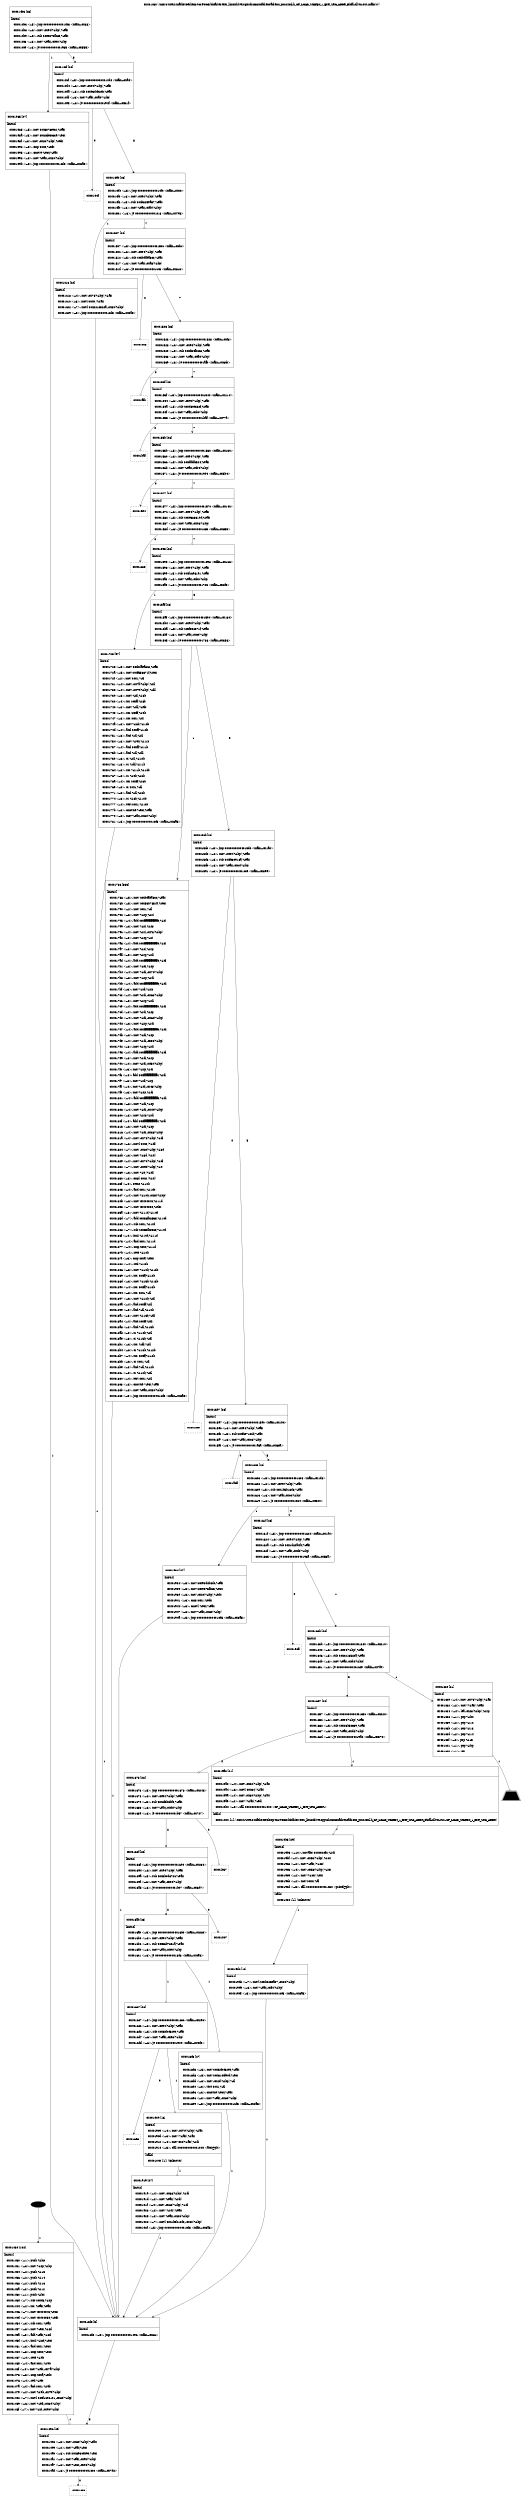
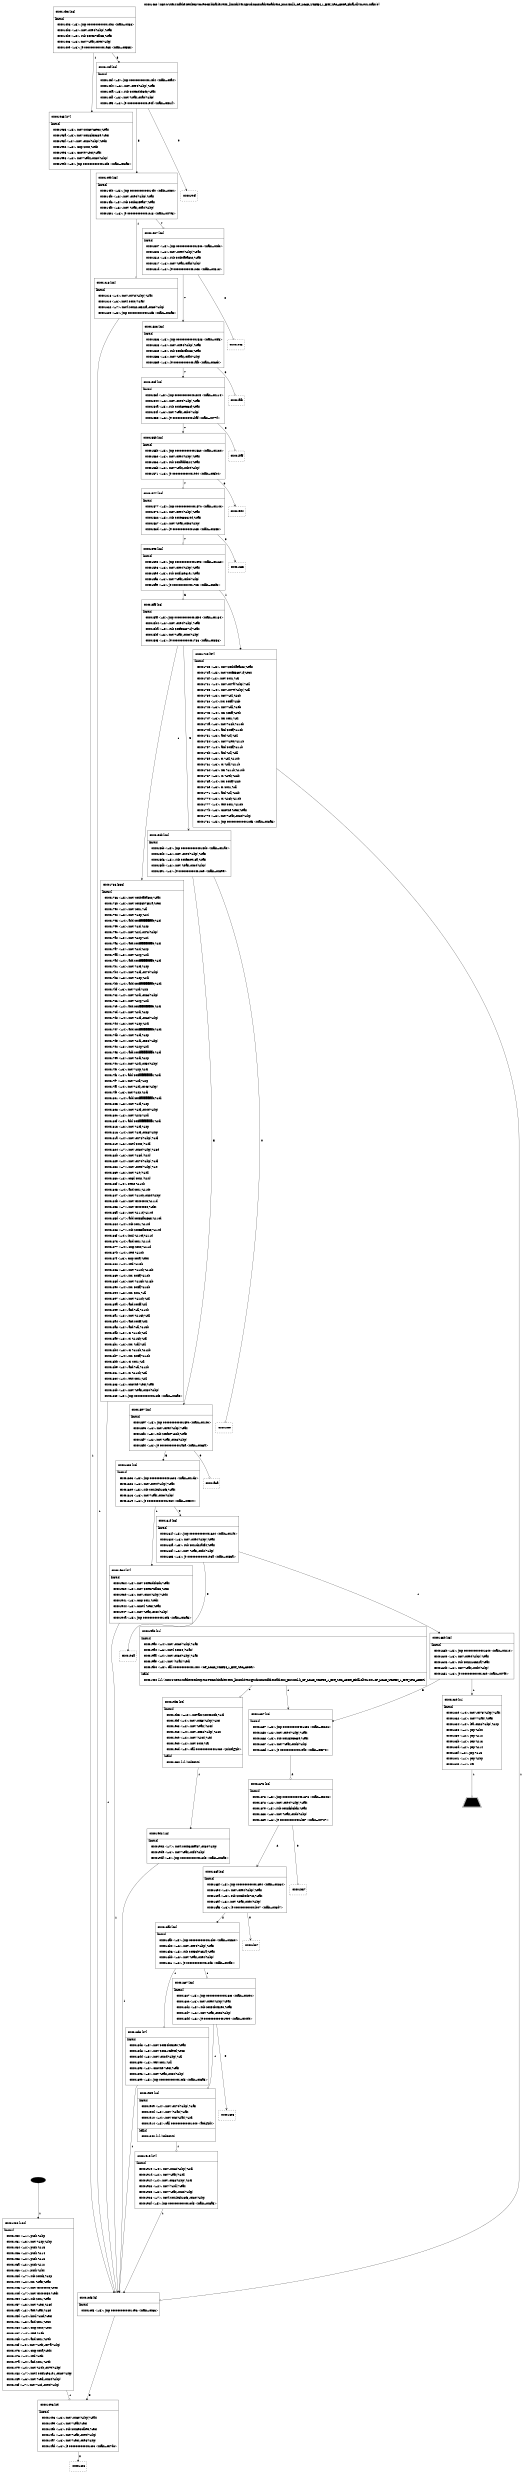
edge "0x401657 [28]" -> "0x4019a0 [21]": reversed
